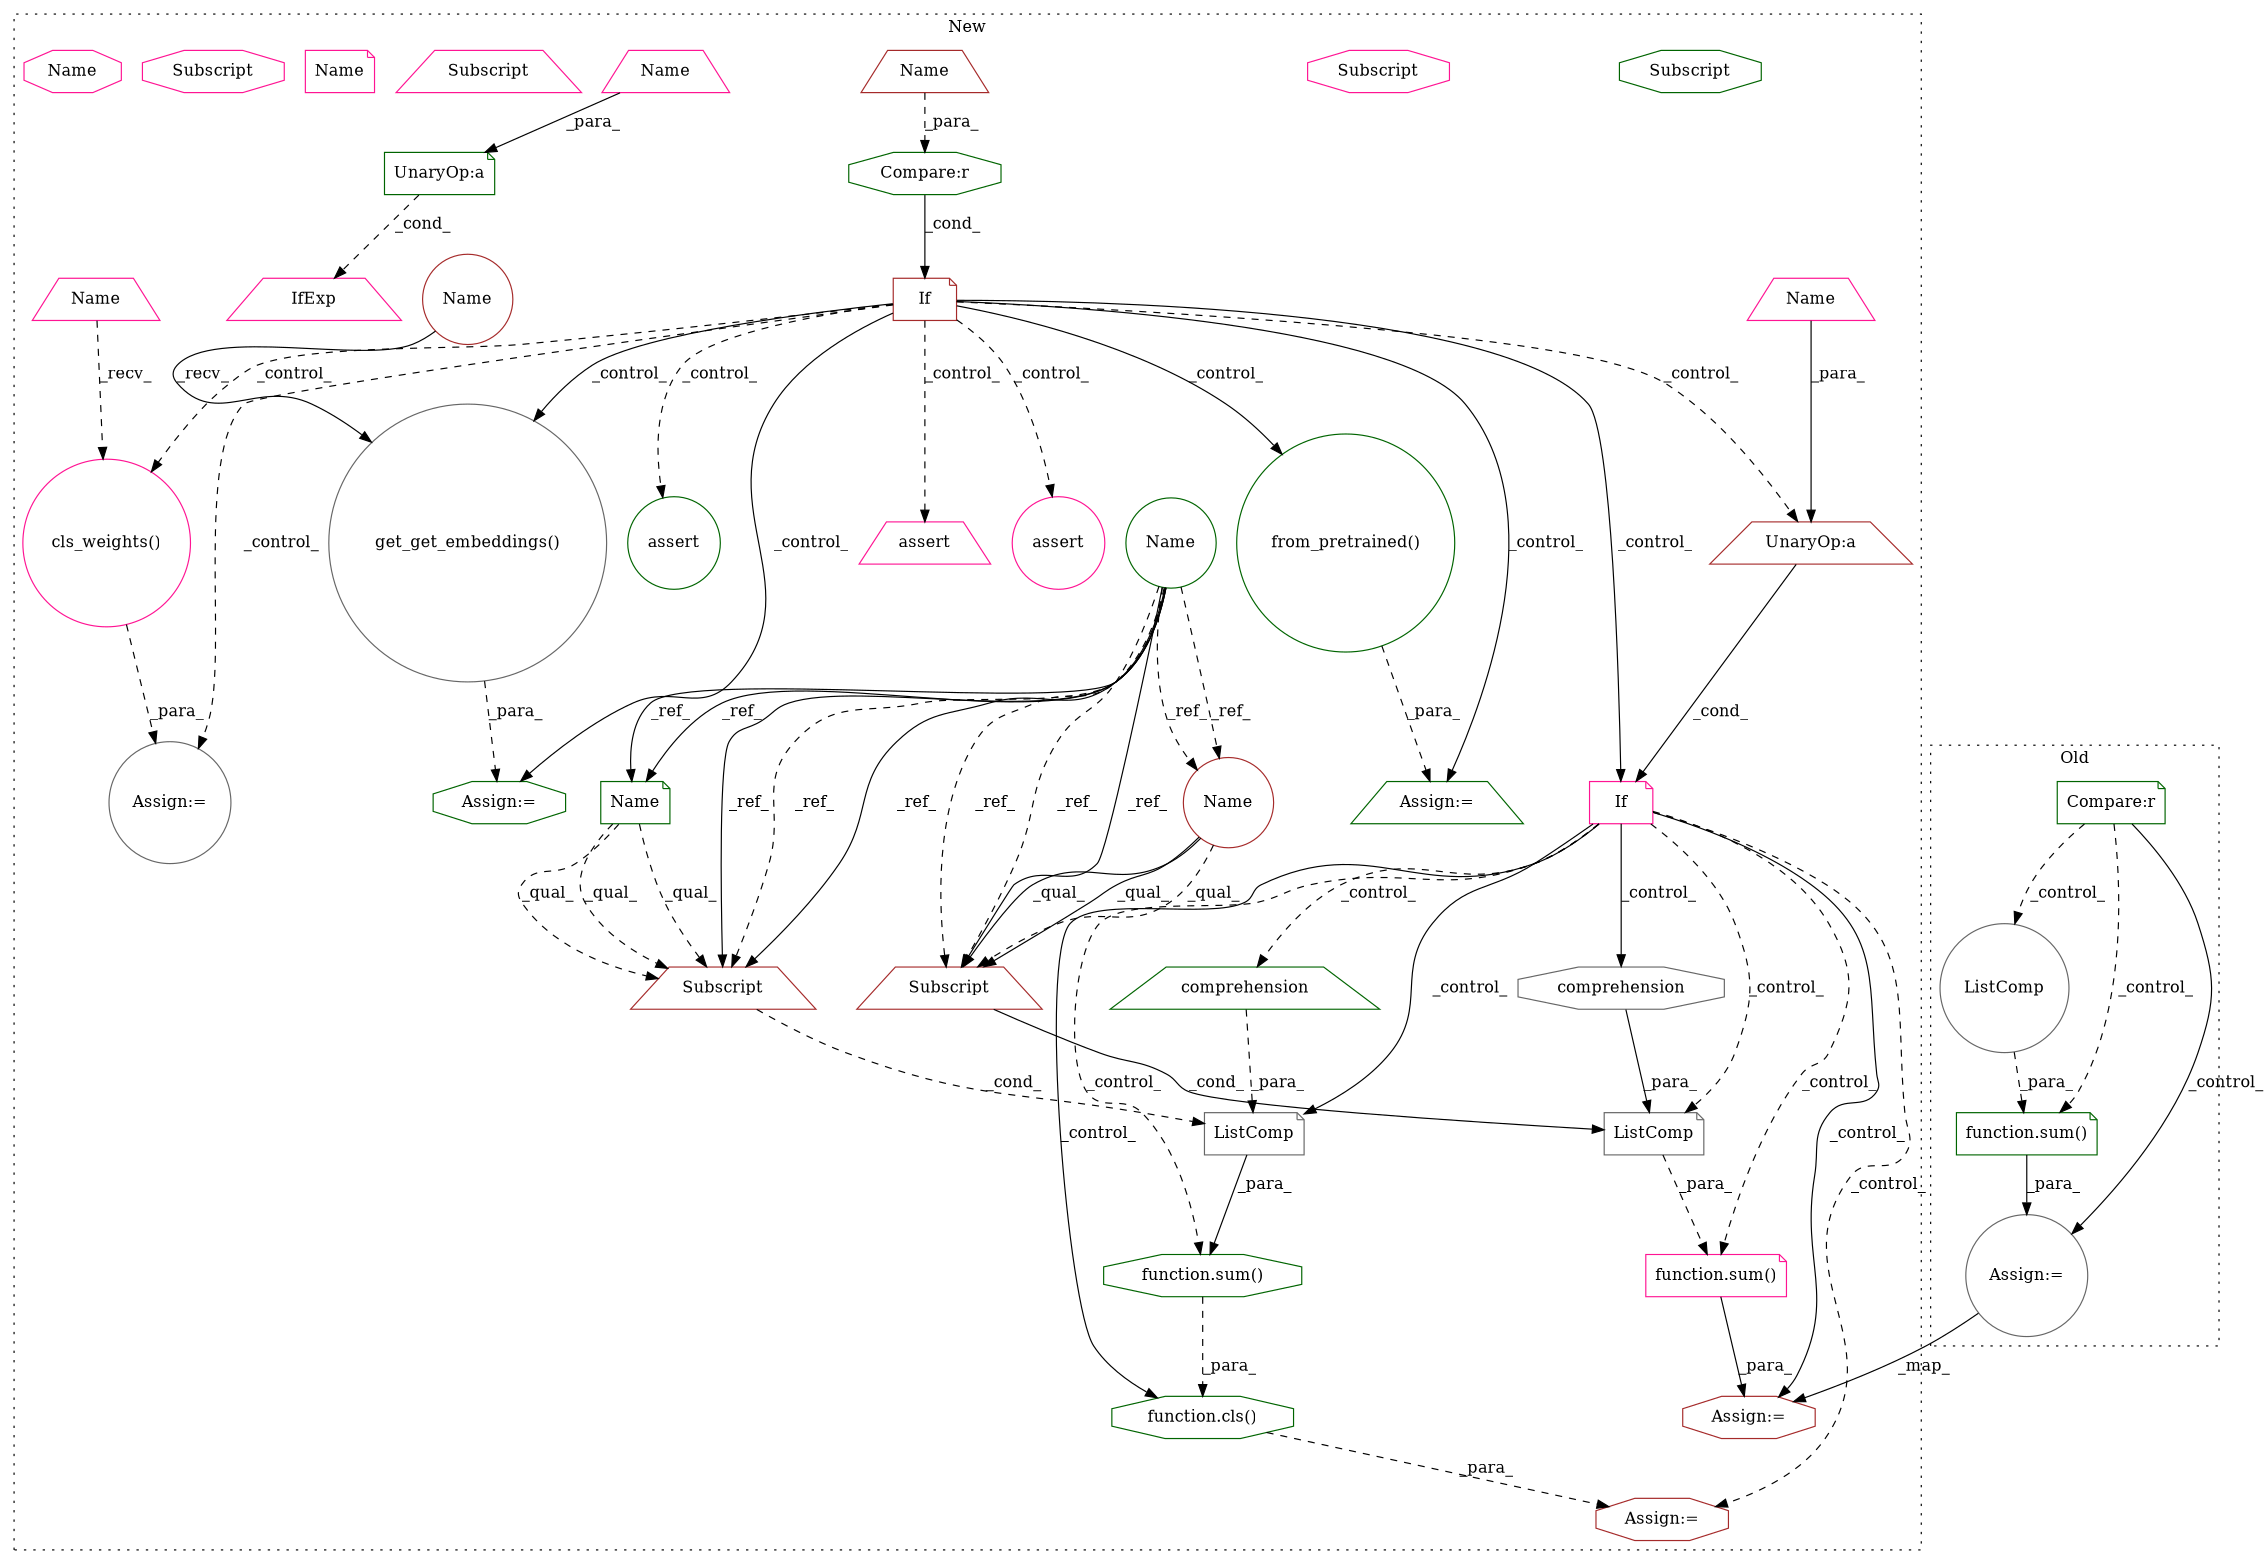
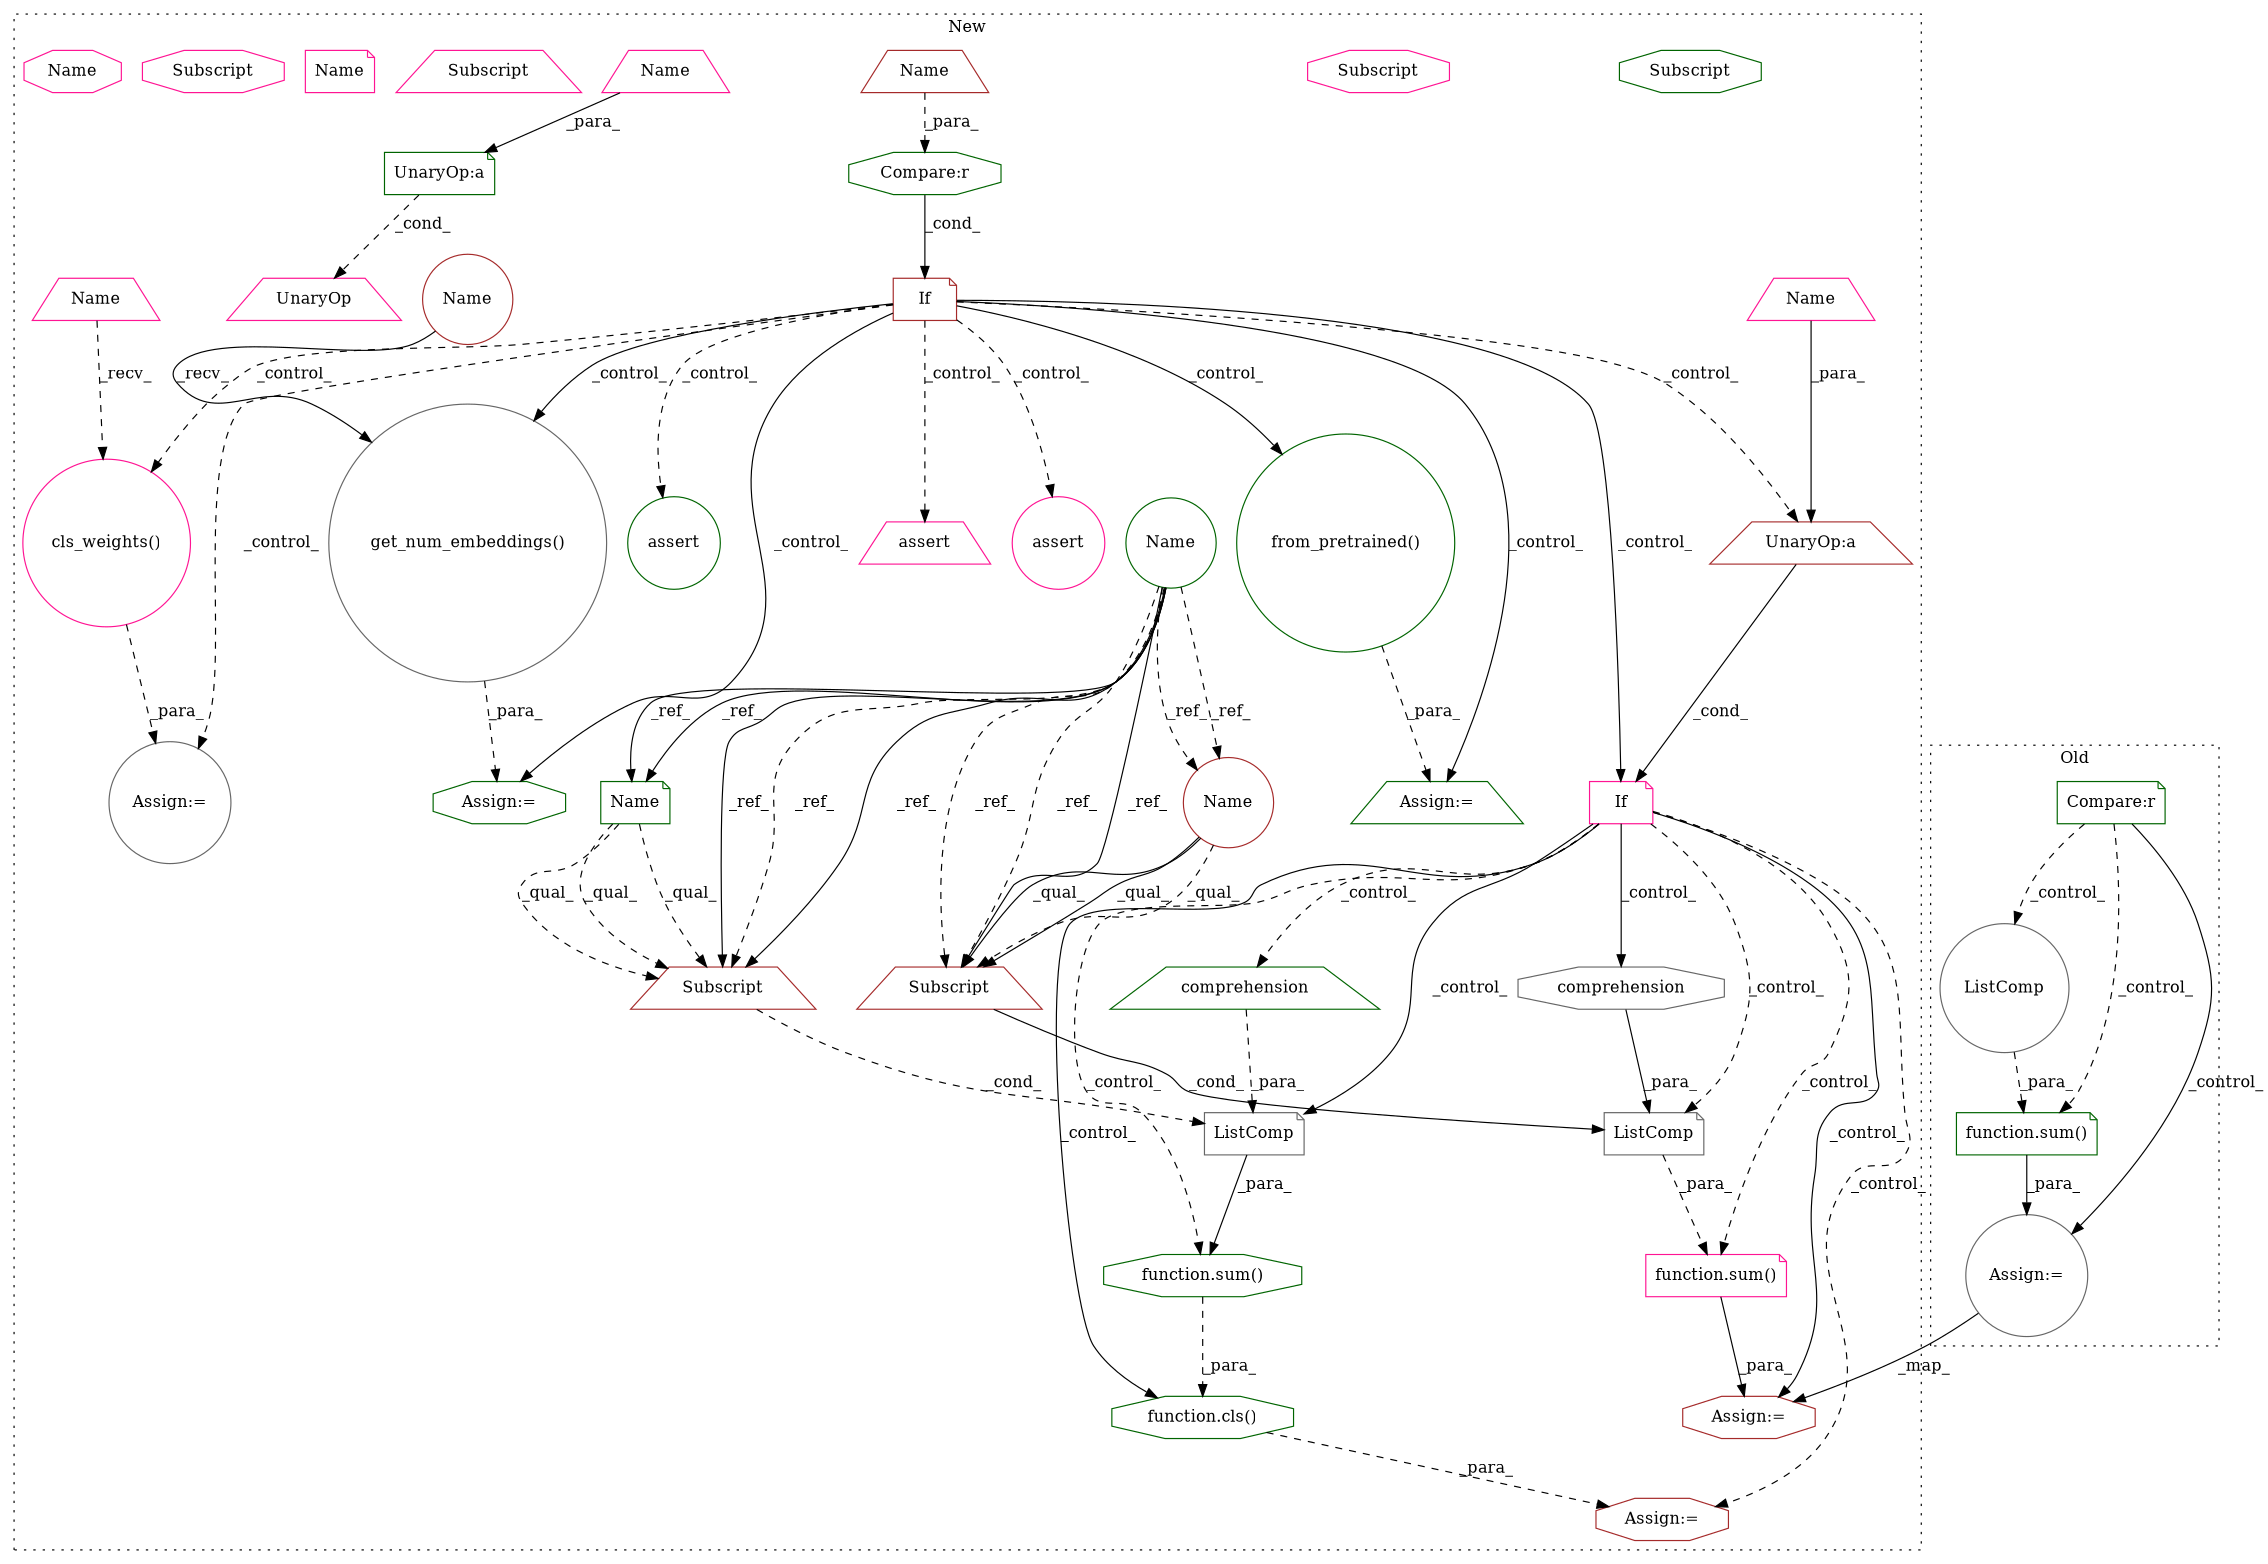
node "IfExp": label "IfExp" -> "UnaryOp"
node "get_get_embeddings()": label "get_get_embeddings()" -> "get_num_embeddings()"
